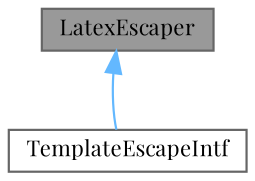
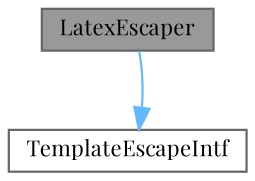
edge "TemplateEscapeIntf" -> "LatexEscaper": reversed
